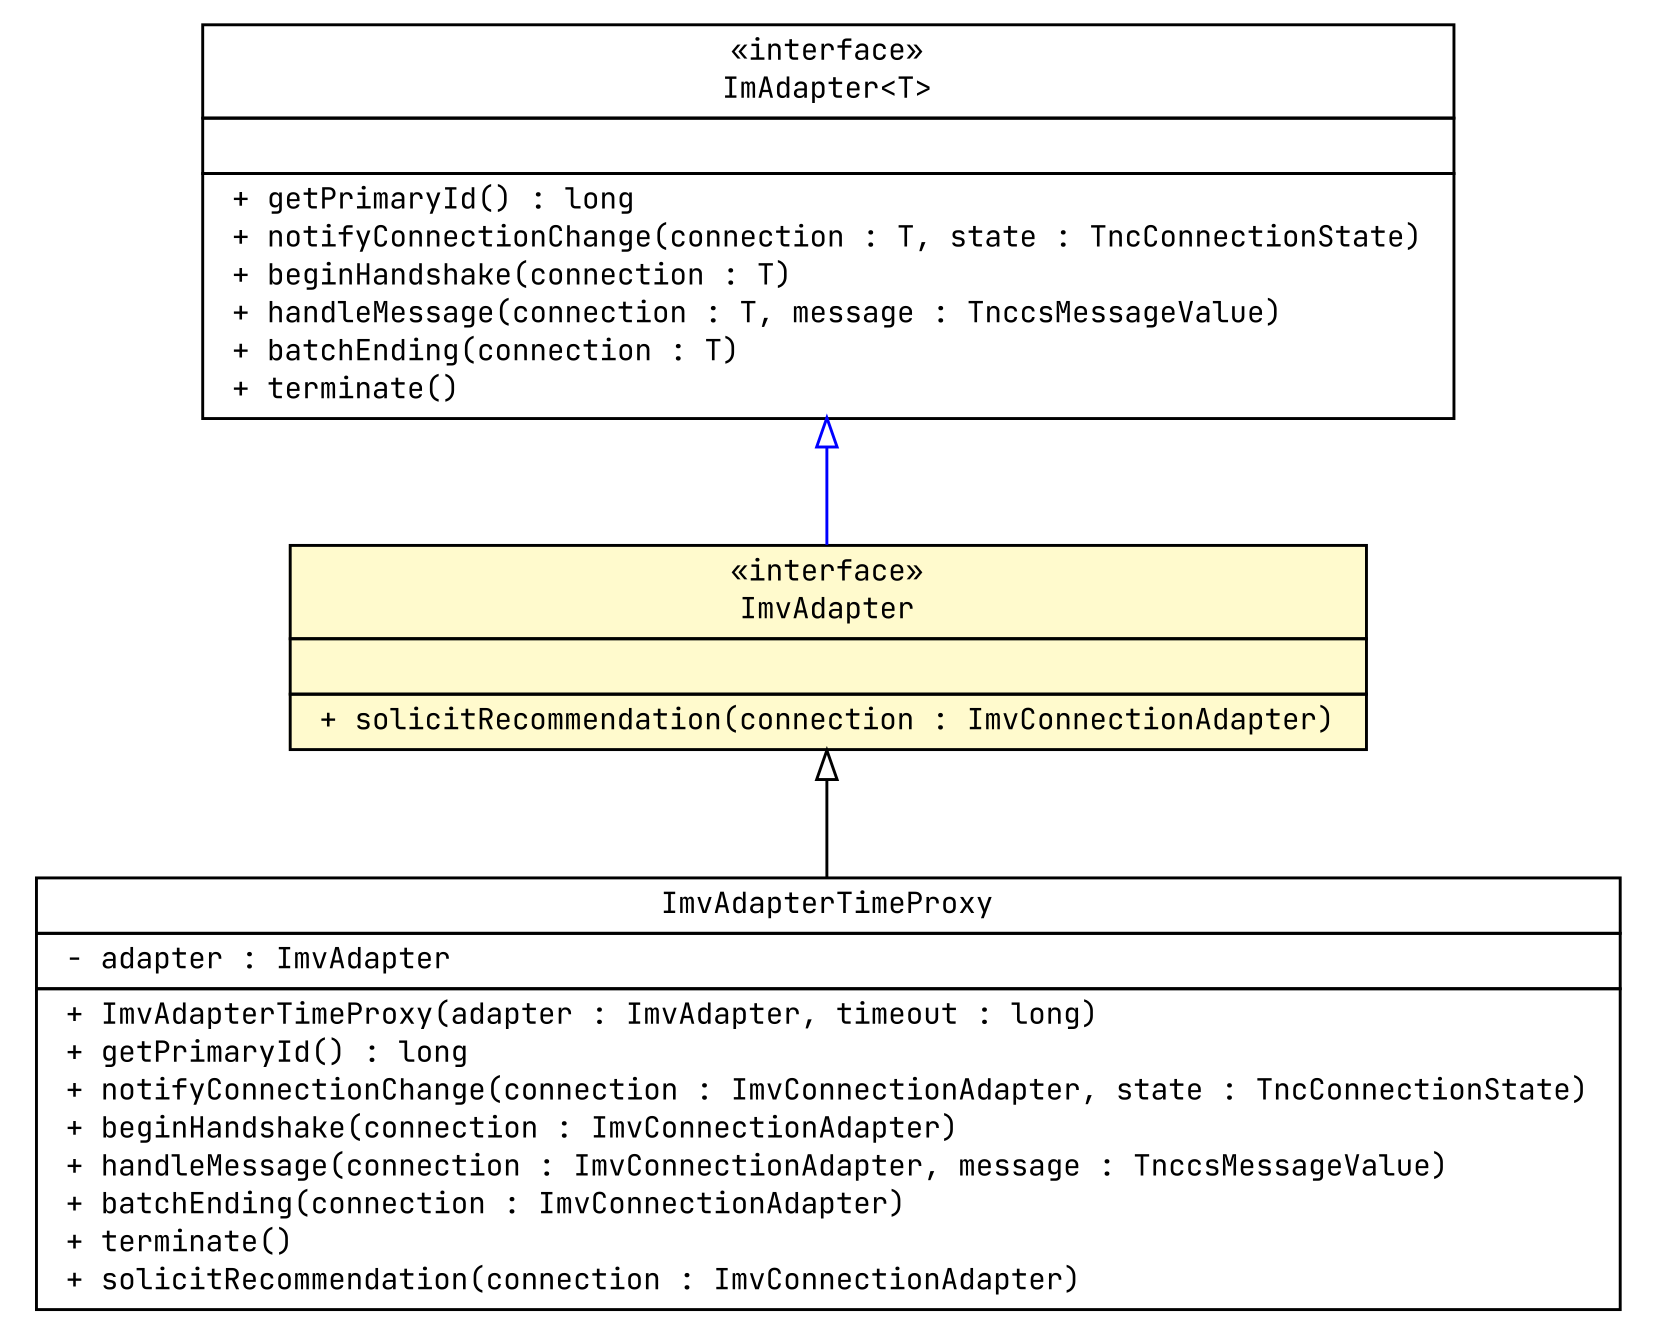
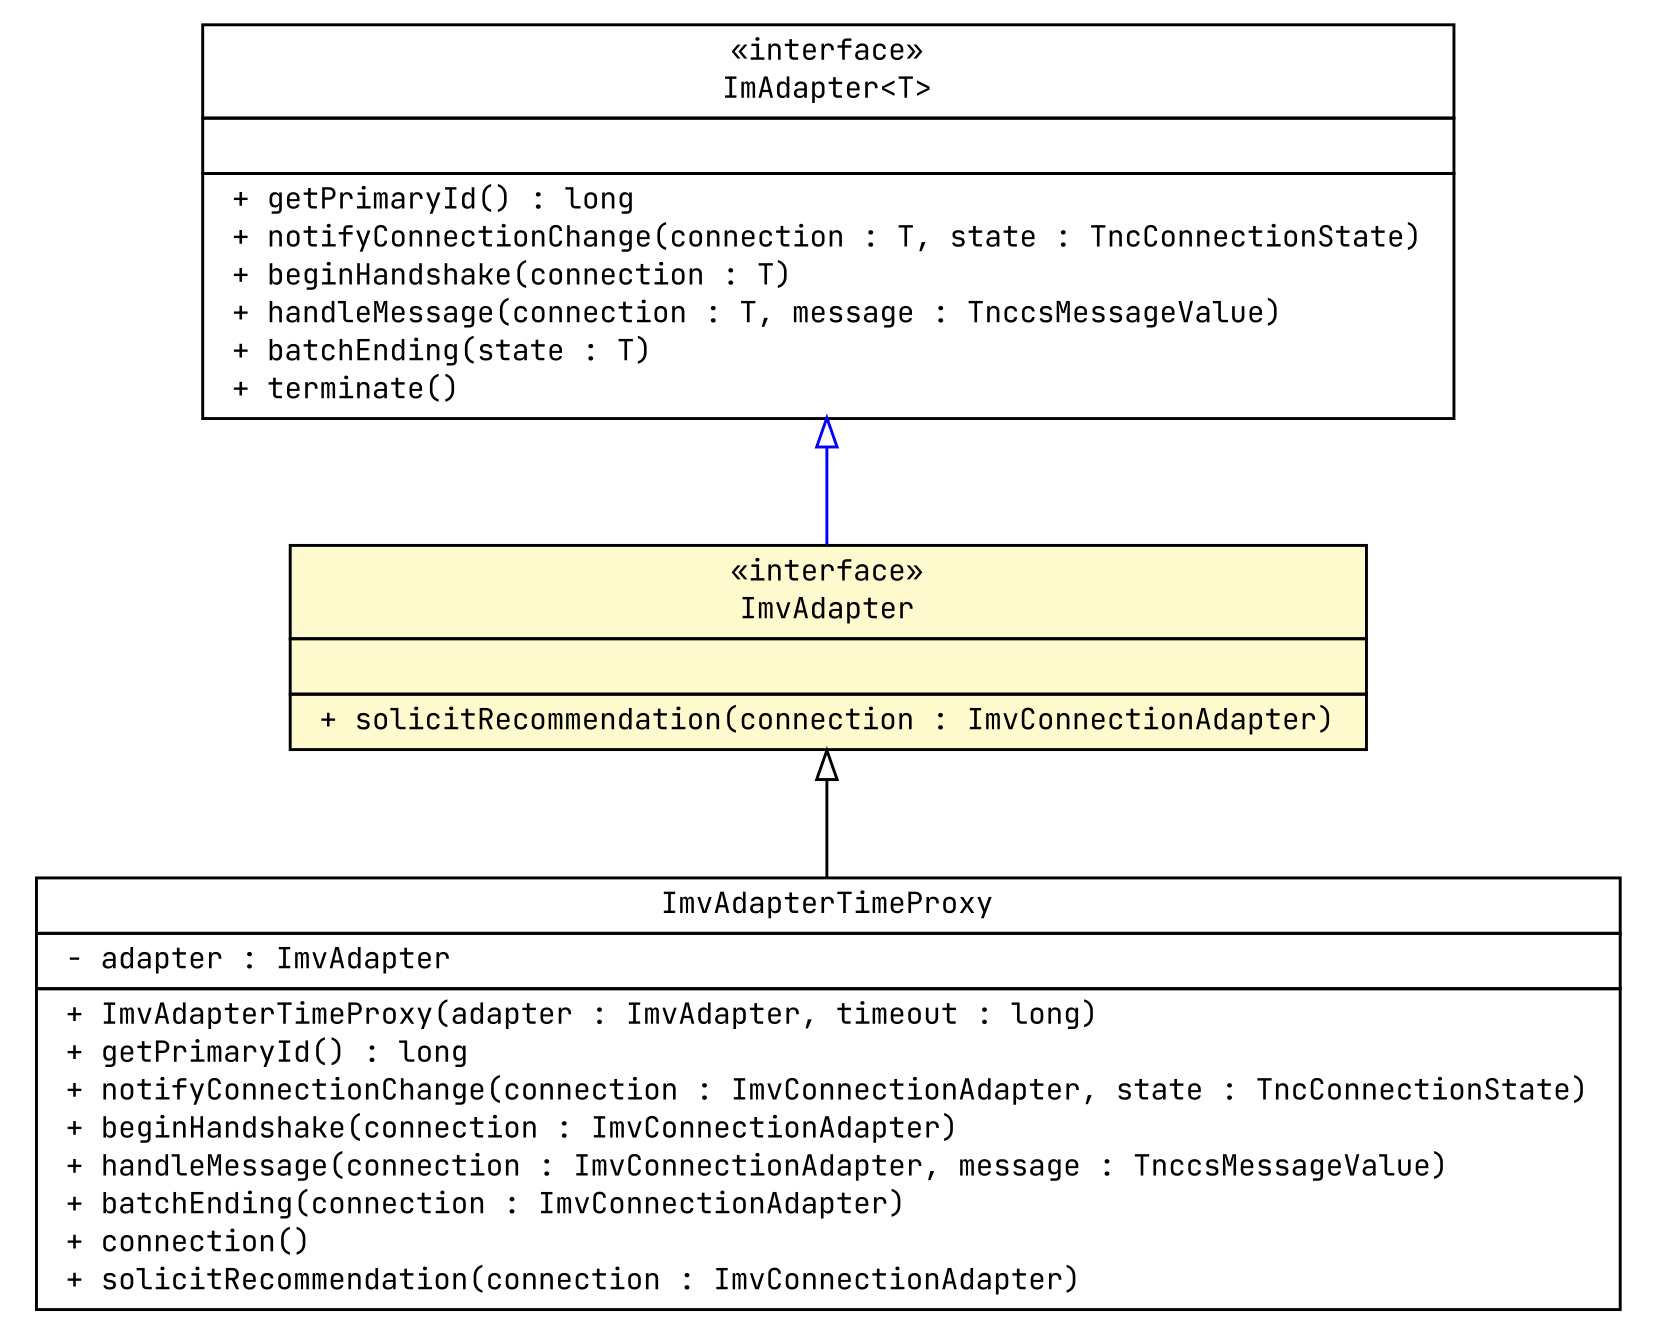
node "ImAdapter<T>": text "+ batchEnding(connection : T)" -> "+ batchEnding(state : T)"
node "ImvAdapterTimeProxy": text "+ terminate()" -> "+ connection()"
